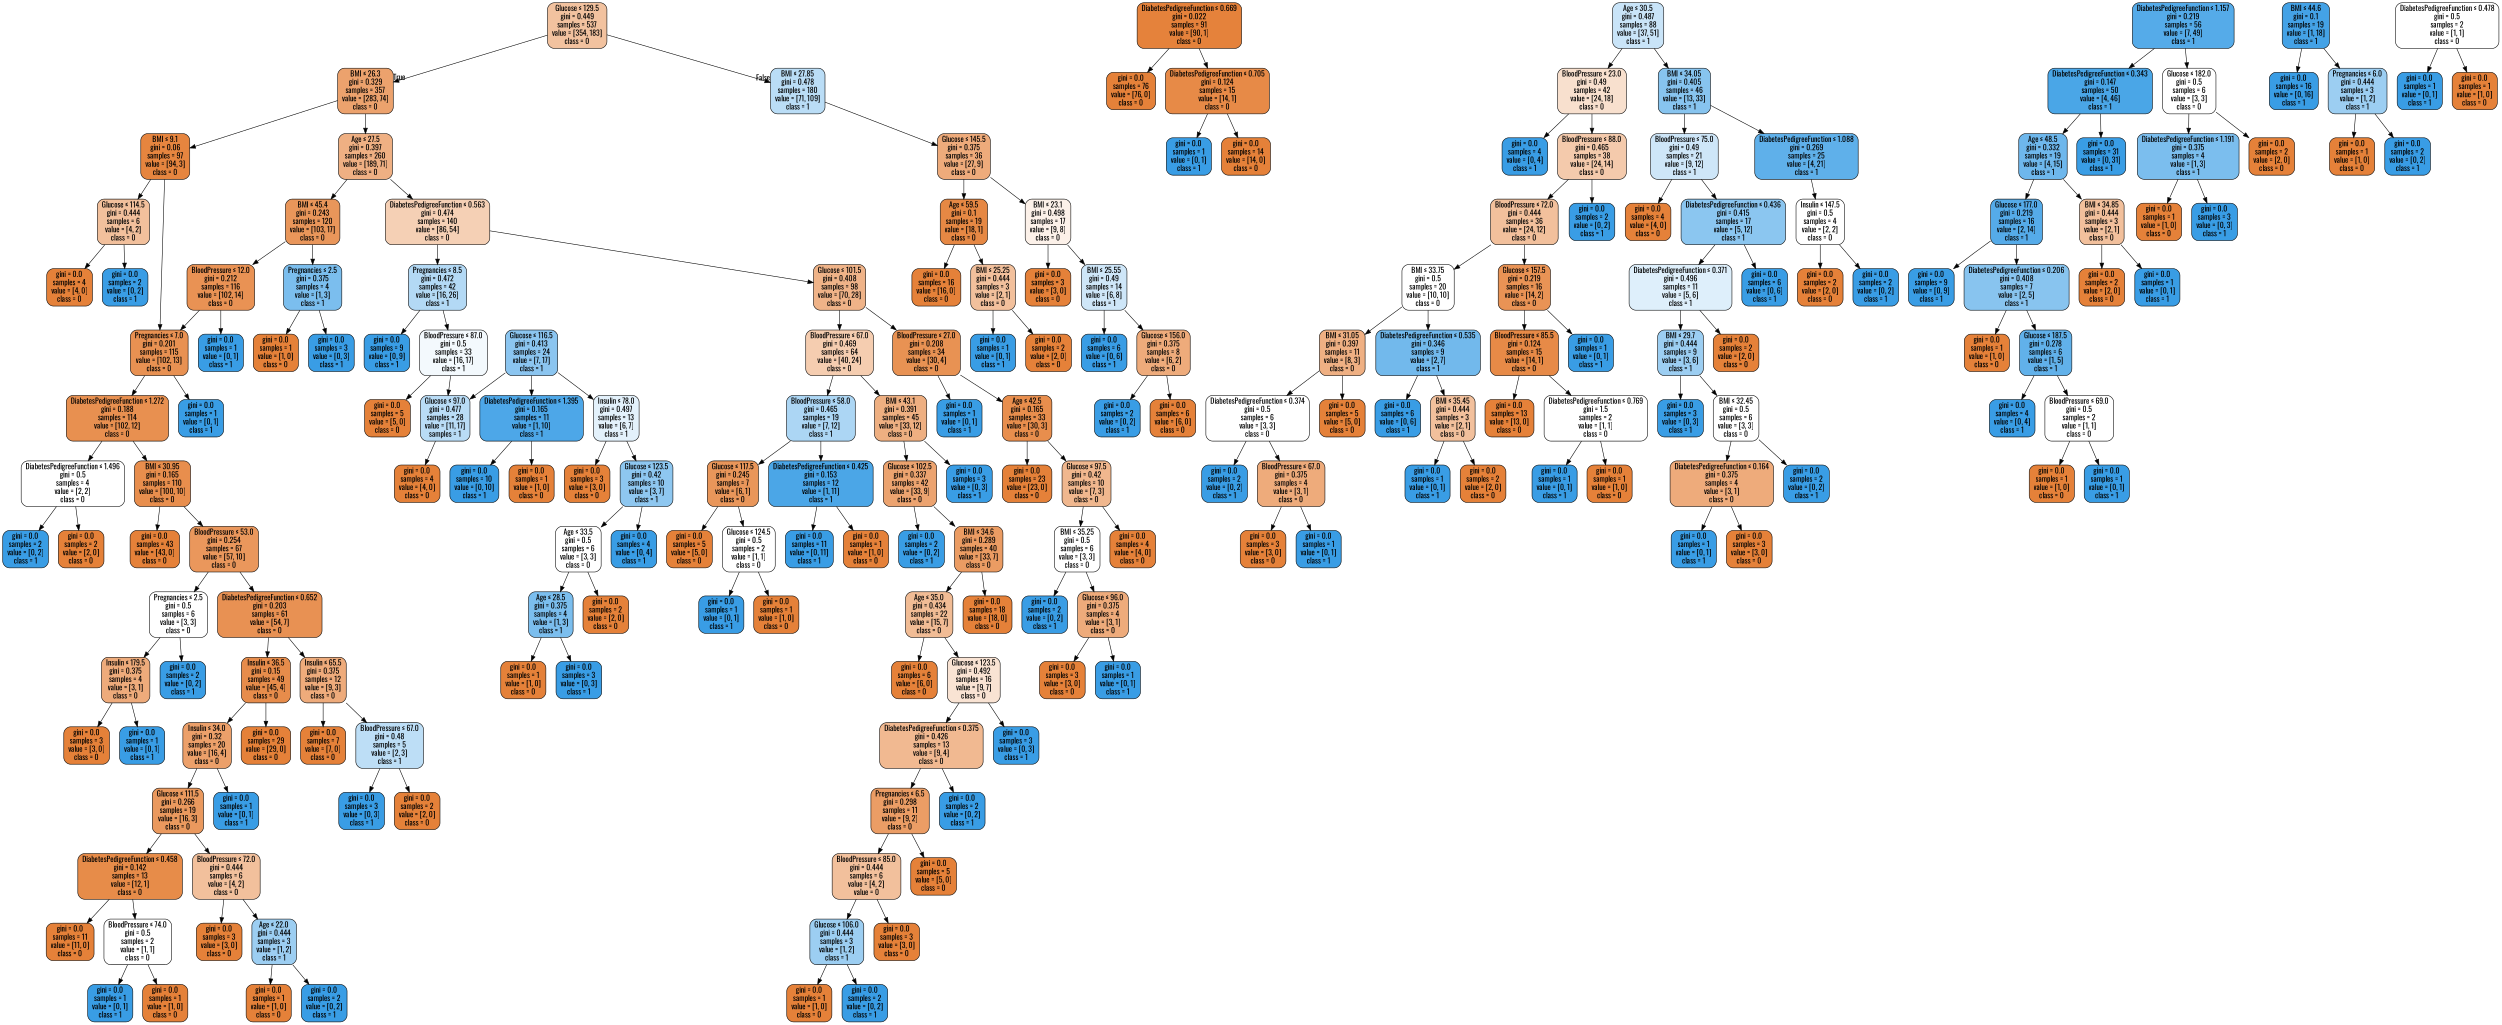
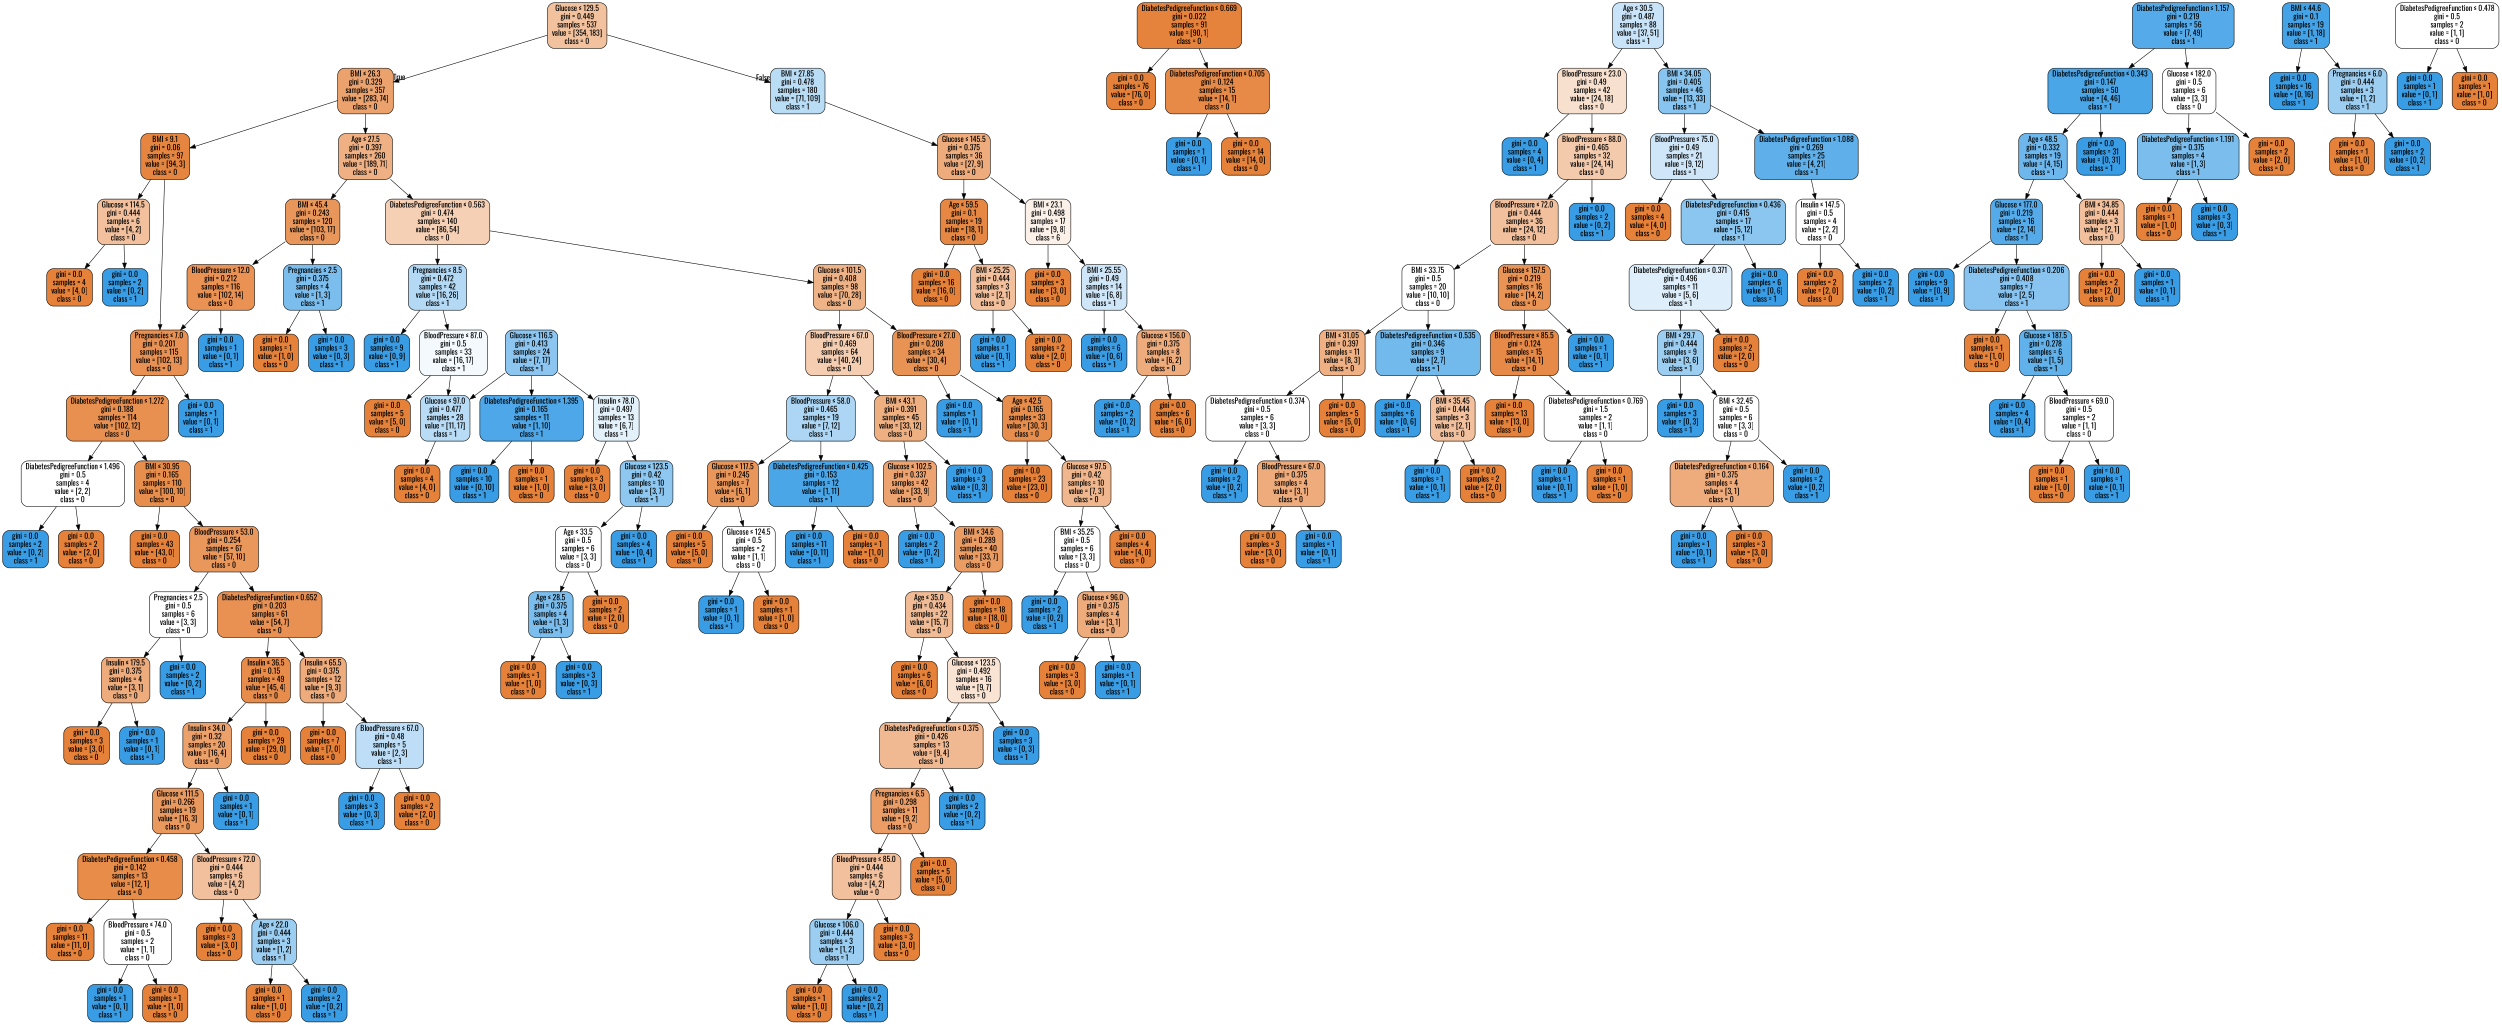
node "BloodPressure ≤ 88.0": text "samples = 38" -> "samples = 32"
node "BMI ≤ 23.1": text "class = 0" -> "class = 6"
node "Glucose ≤ 97.0": text "samples = 1" -> "class = 1"
